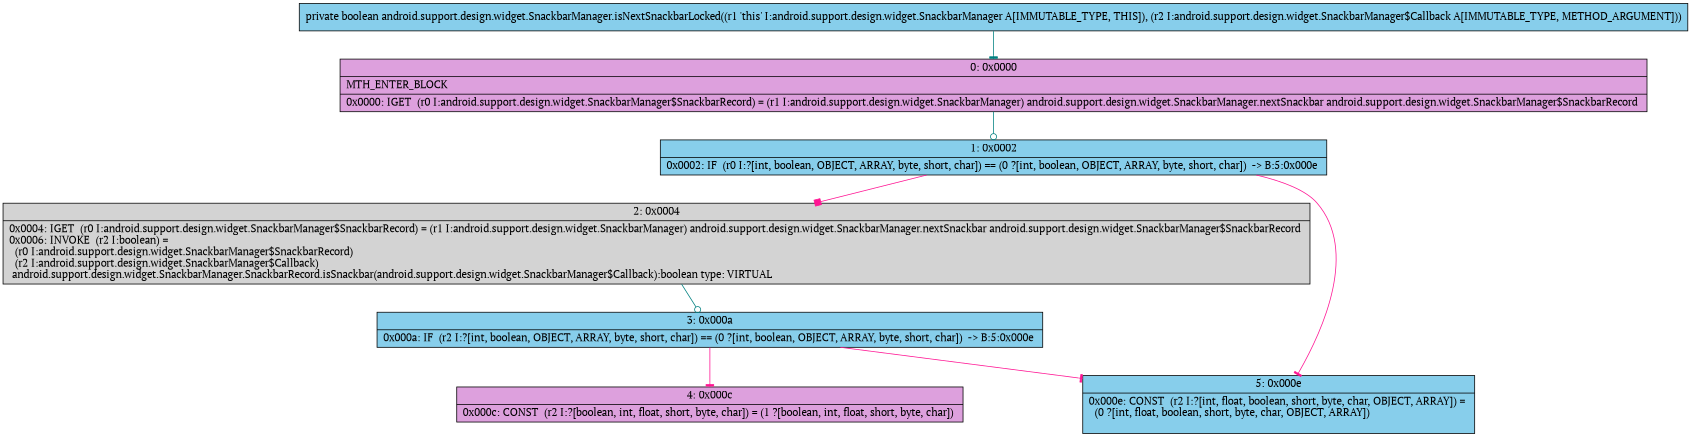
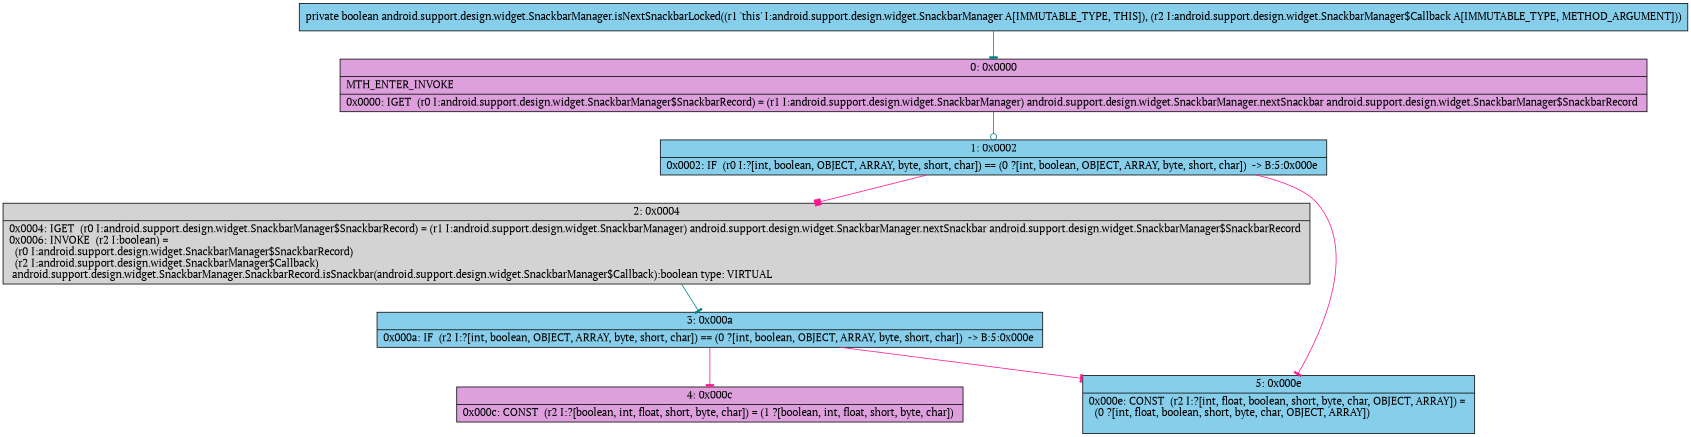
node "0: 0x0000": text "MTH_ENTER_BLOCK" -> "MTH_ENTER_INVOKE"
edge "2: 0x0004" -> "3: 0x000a": arrowhead odot -> tee
